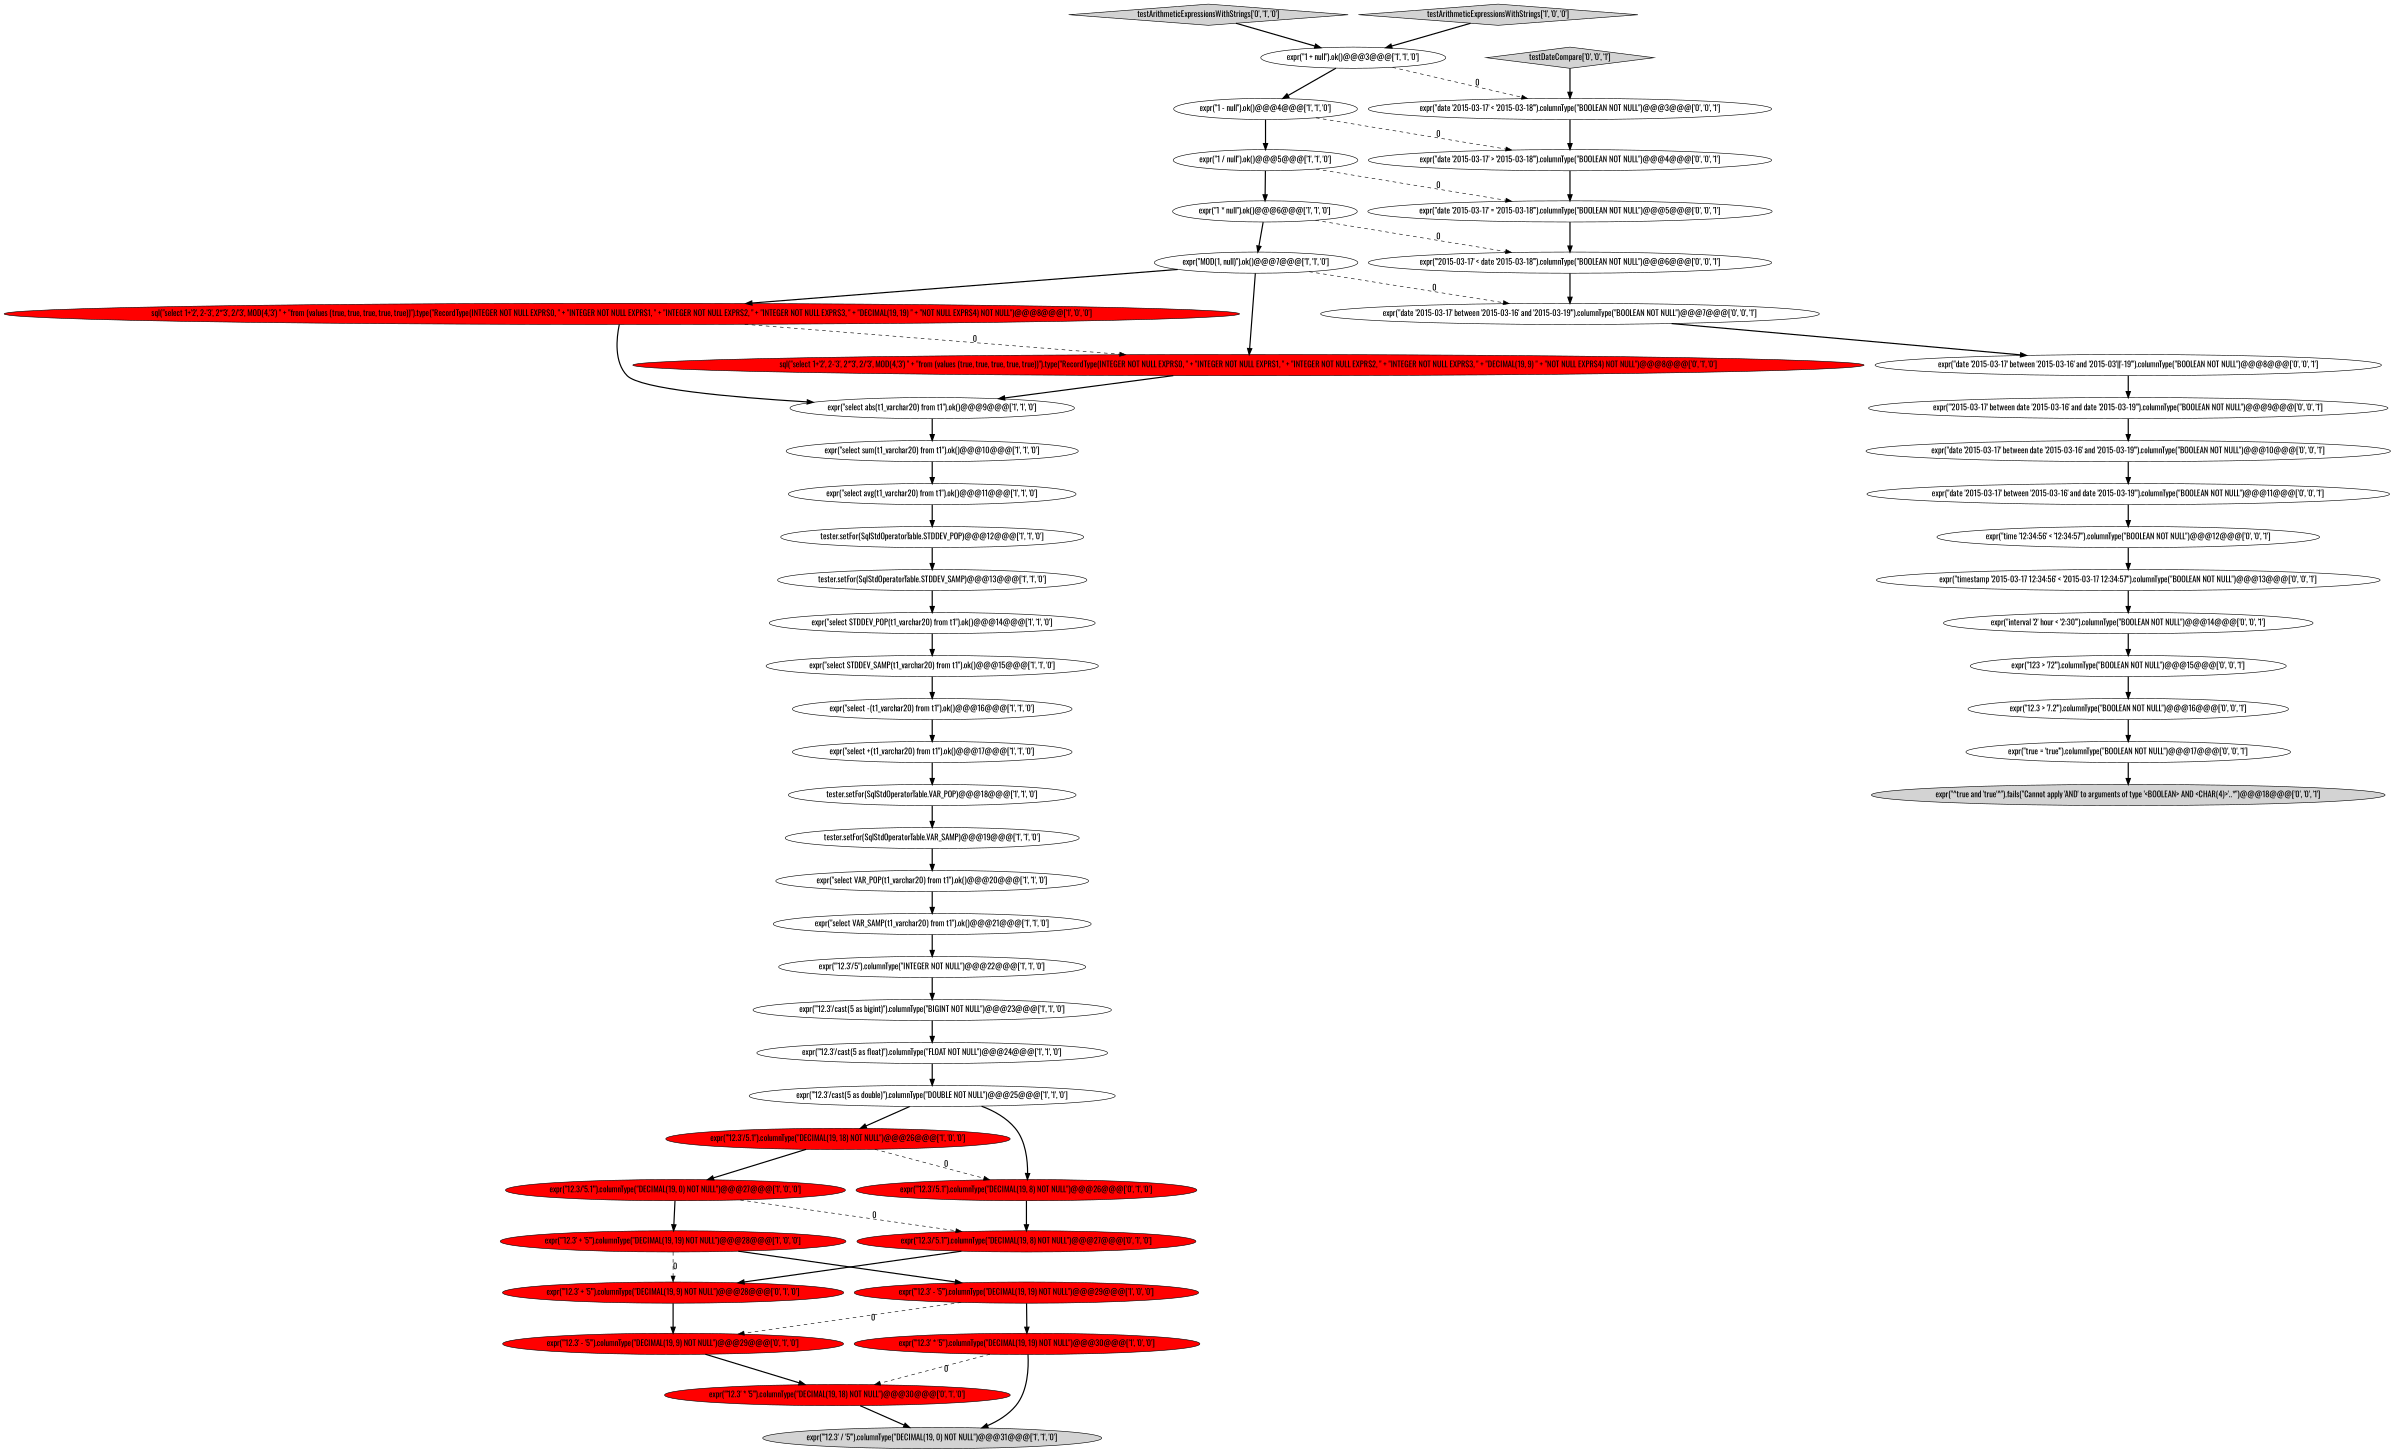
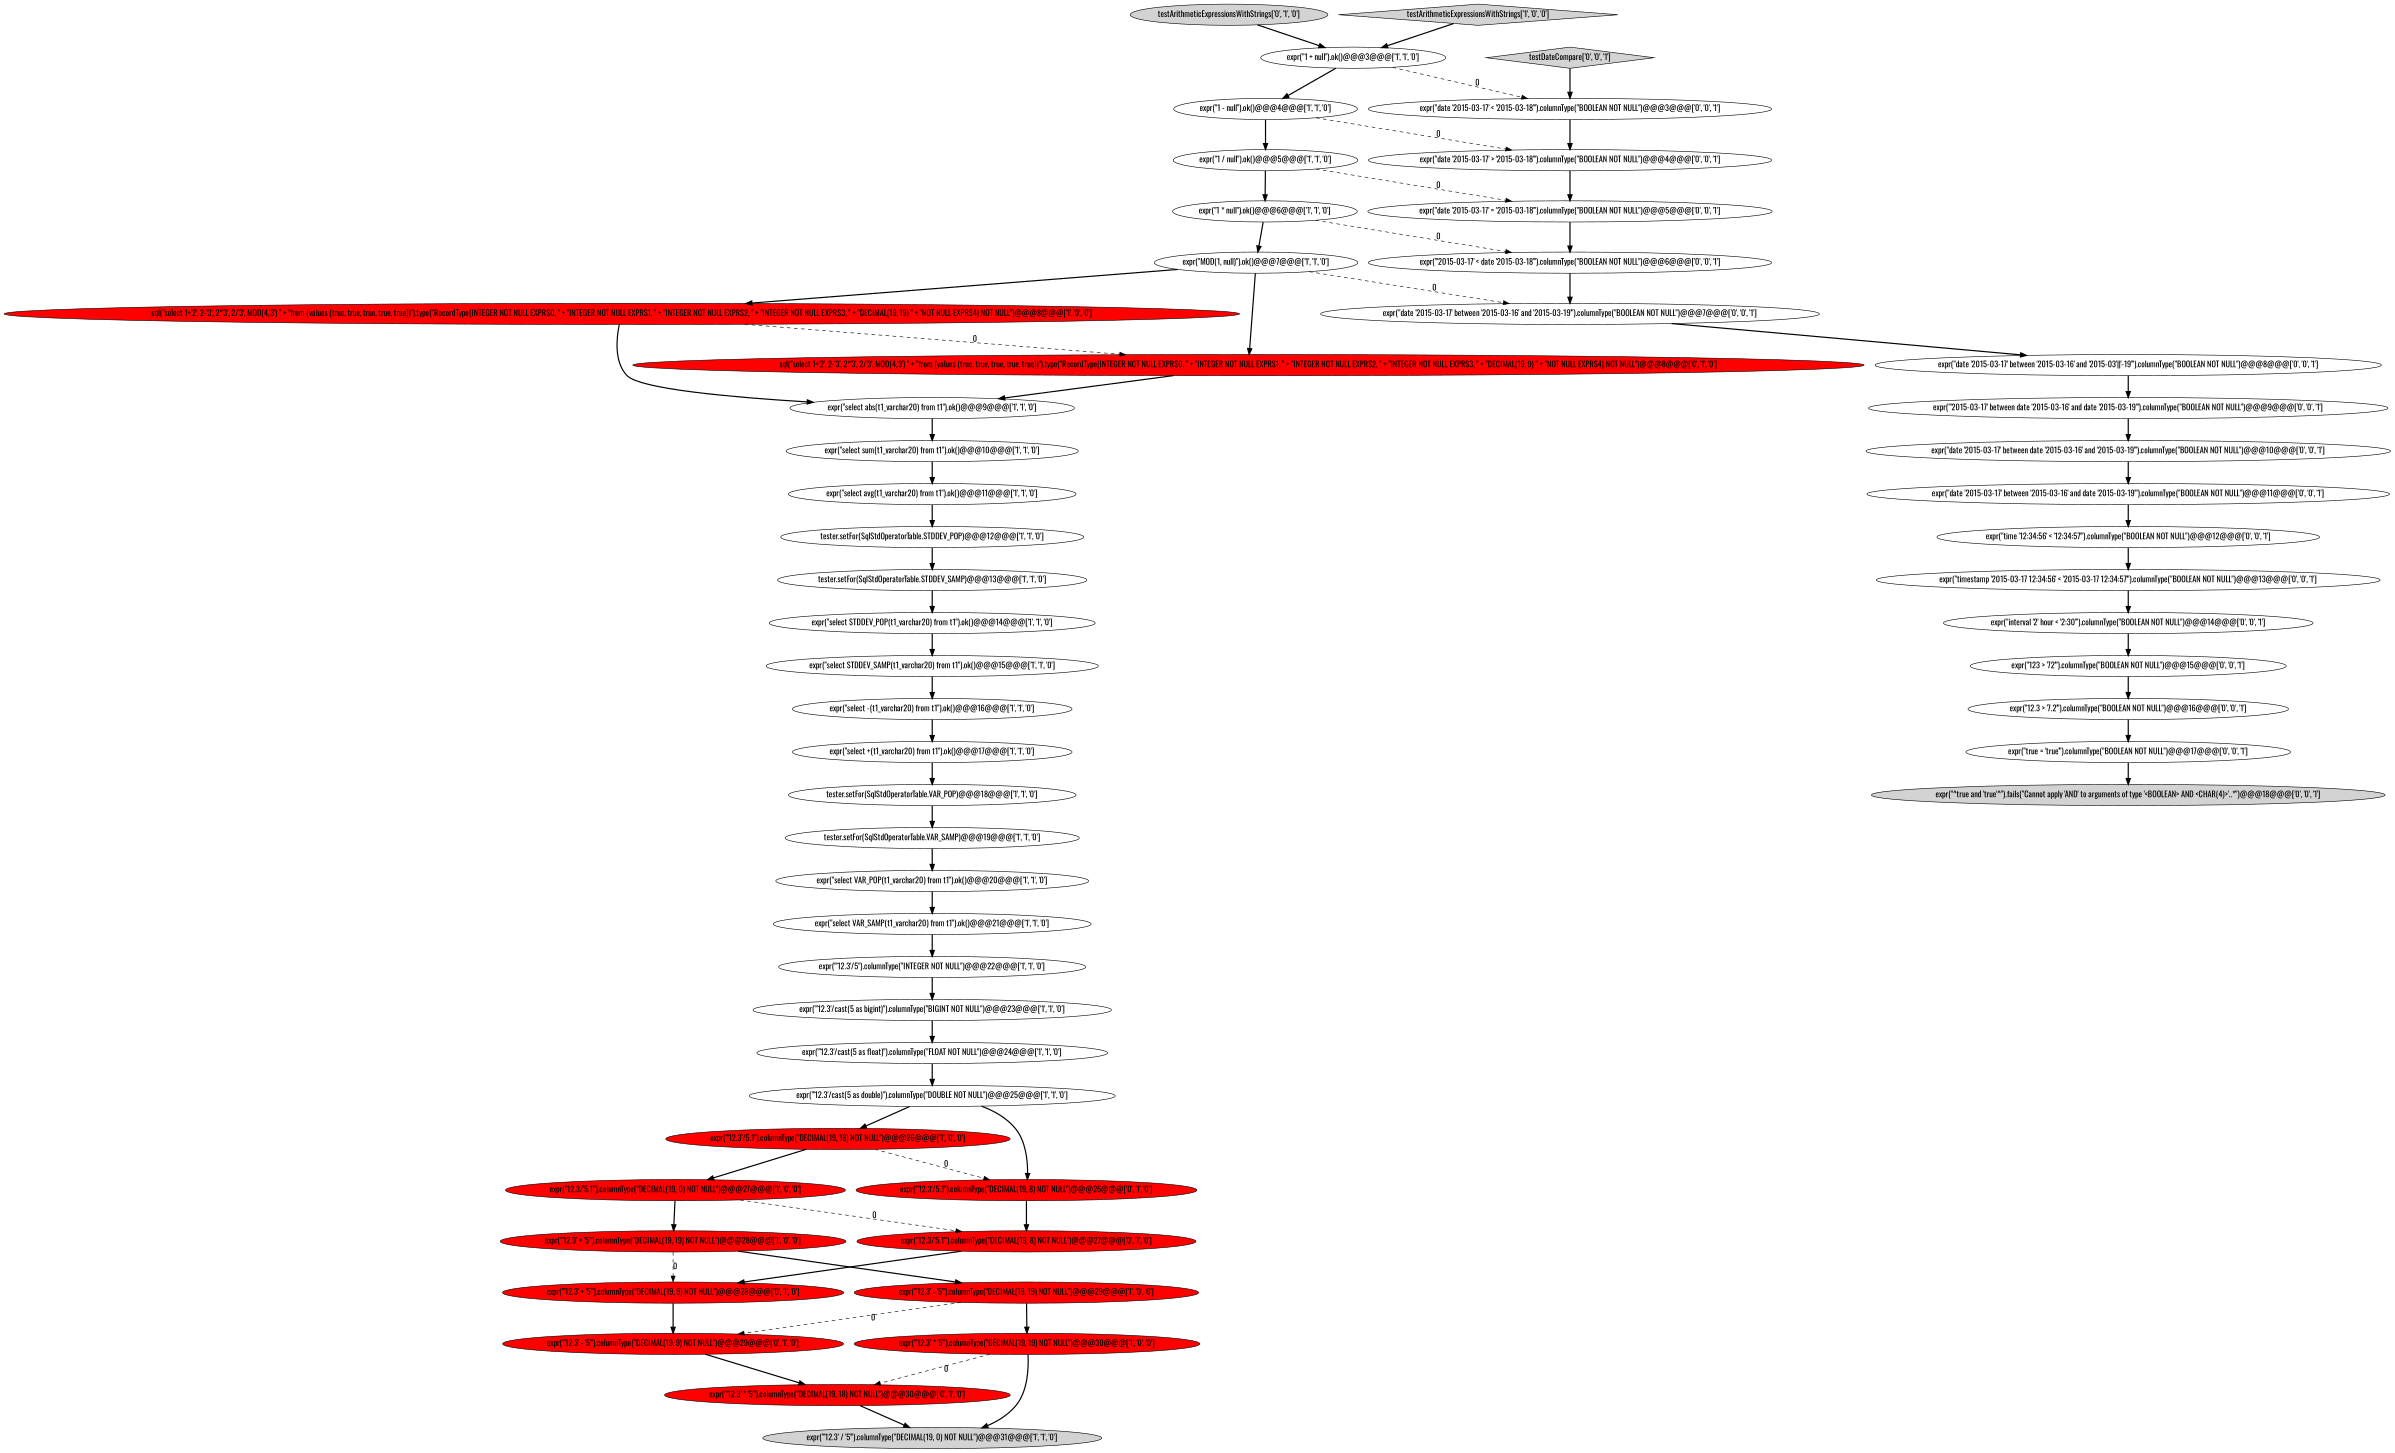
node "testArithmeticExpressionsWithStrings['0', '1', '0']": shape diamond -> ellipse
